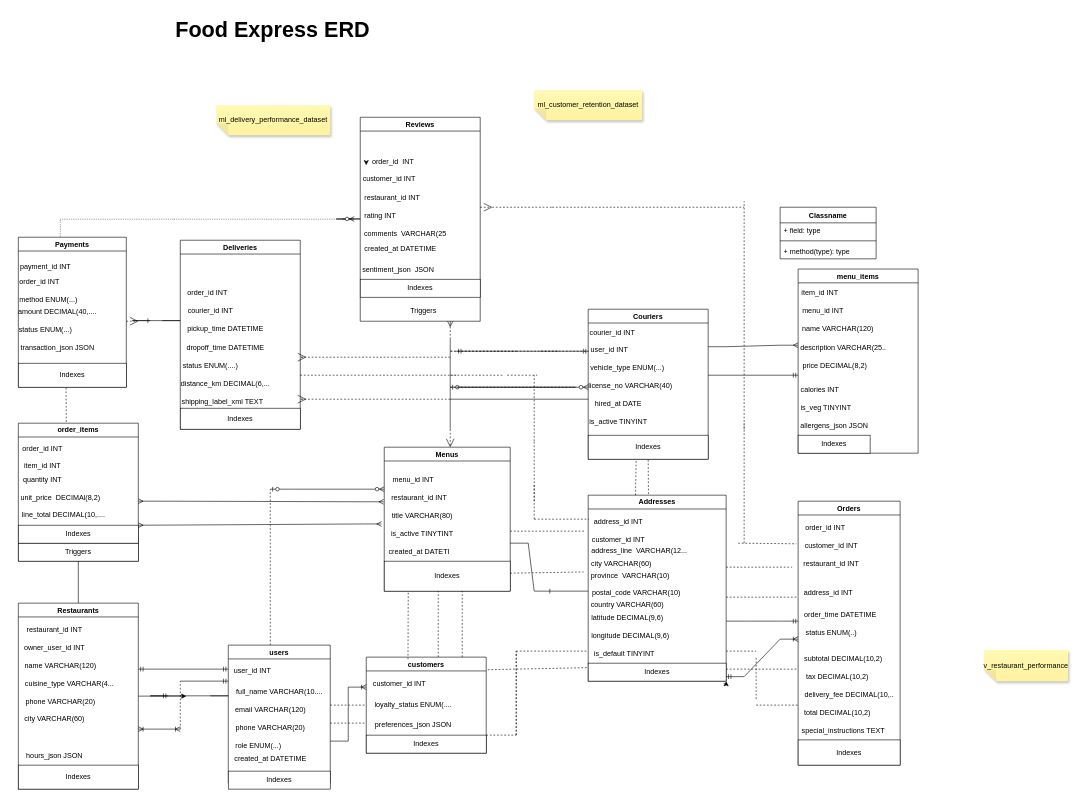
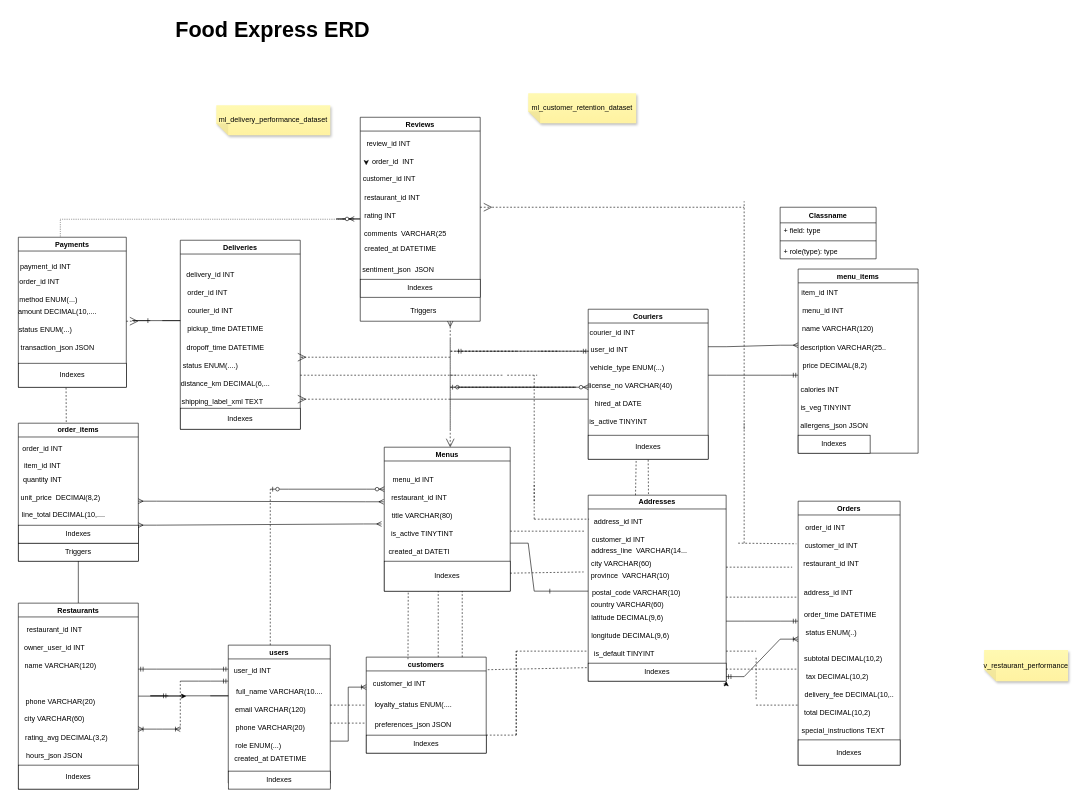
node "ml_customer_retention_dataset": moved (588, 105) -> (582, 108)
node "review_id INT": added
node "+ method(type): type": label "+ method(type): type" -> "+ role(type): type"
node "delivery_id INT": added
node "amount DECIMAL(40,....": label "amount DECIMAL(40,...." -> "amount DECIMAL(10,...."
node "address_line VARCHAR(12...": label "address_line VARCHAR(12..." -> "address_line VARCHAR(14..."
node "cuisine_type VARCHAR(4...": removed
node "rating_avg DECIMAL(3,2)": added
